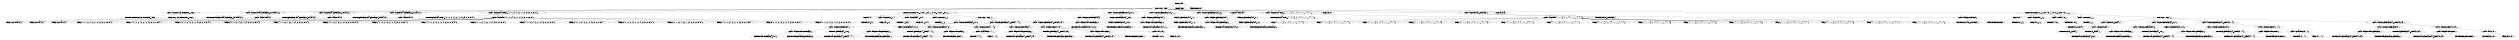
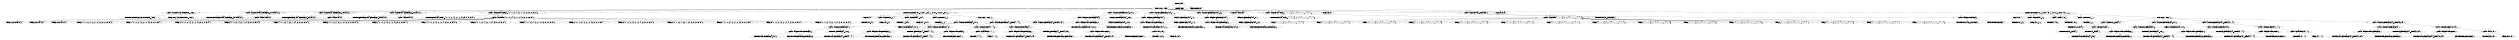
node "(<operator>.indexAccess,gHexChs[i & 0xf])": removed
